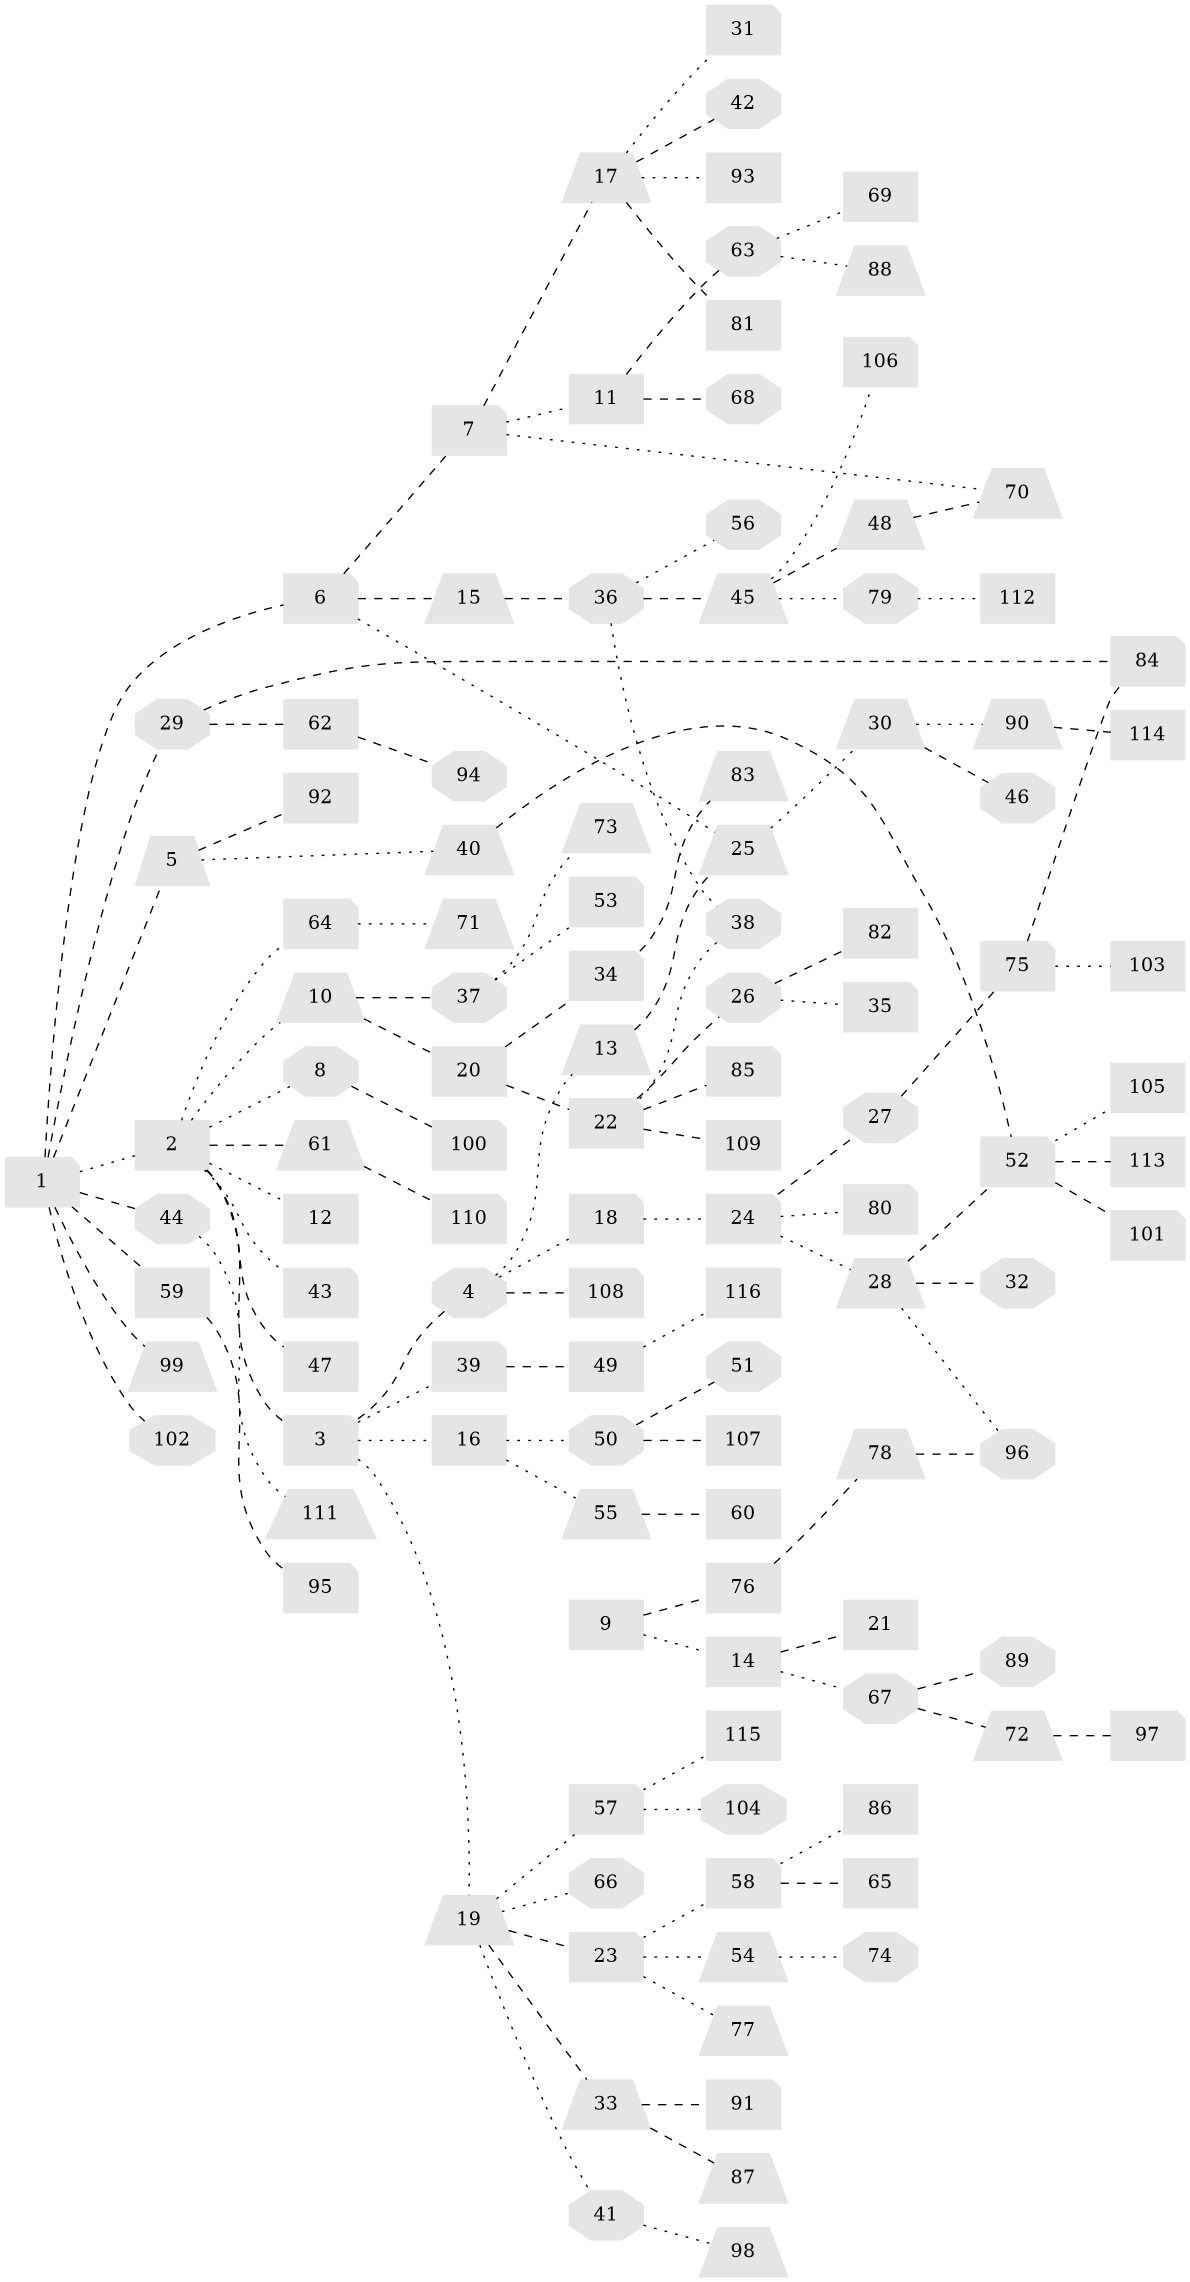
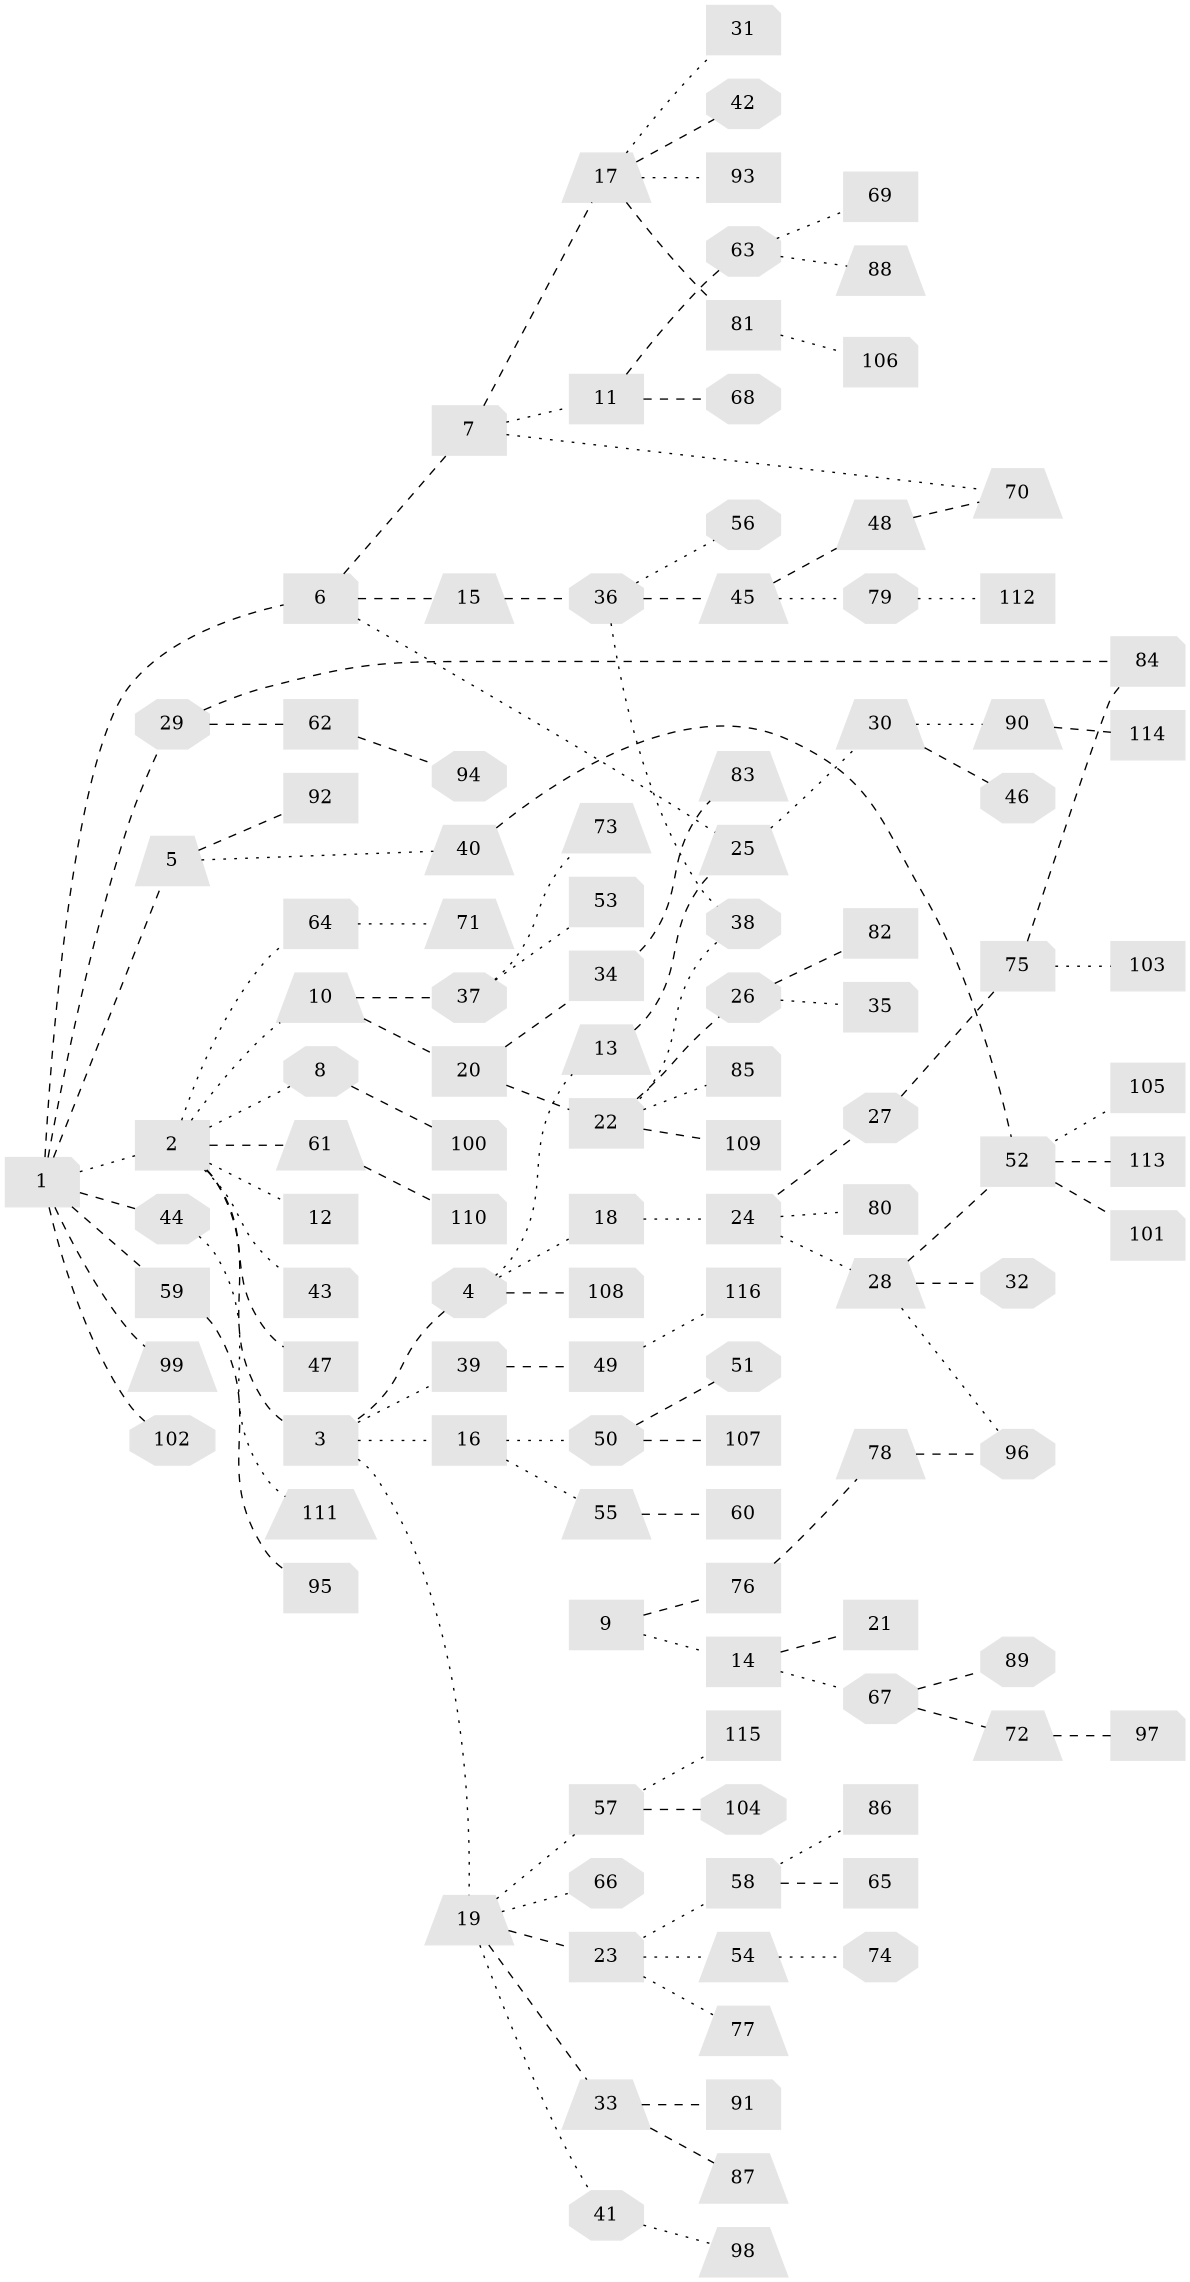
edge "106" -- "45": now "106" -- "81"
edge "85" -- "22": style dashed -> dotted
edge "57" -- "104": style dotted -> dashed
